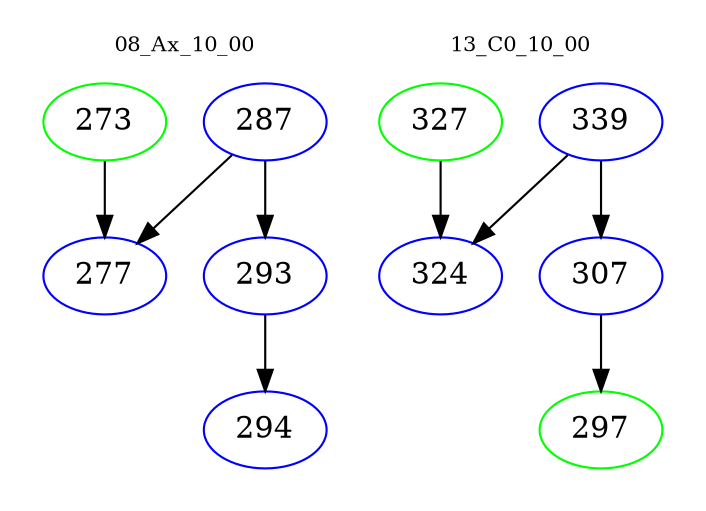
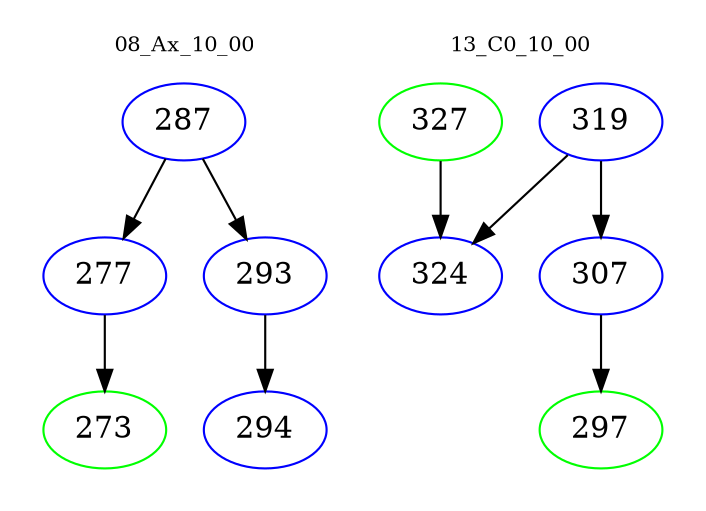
node "339": label "339" -> "319"
edge "273" -> "277": reversed
